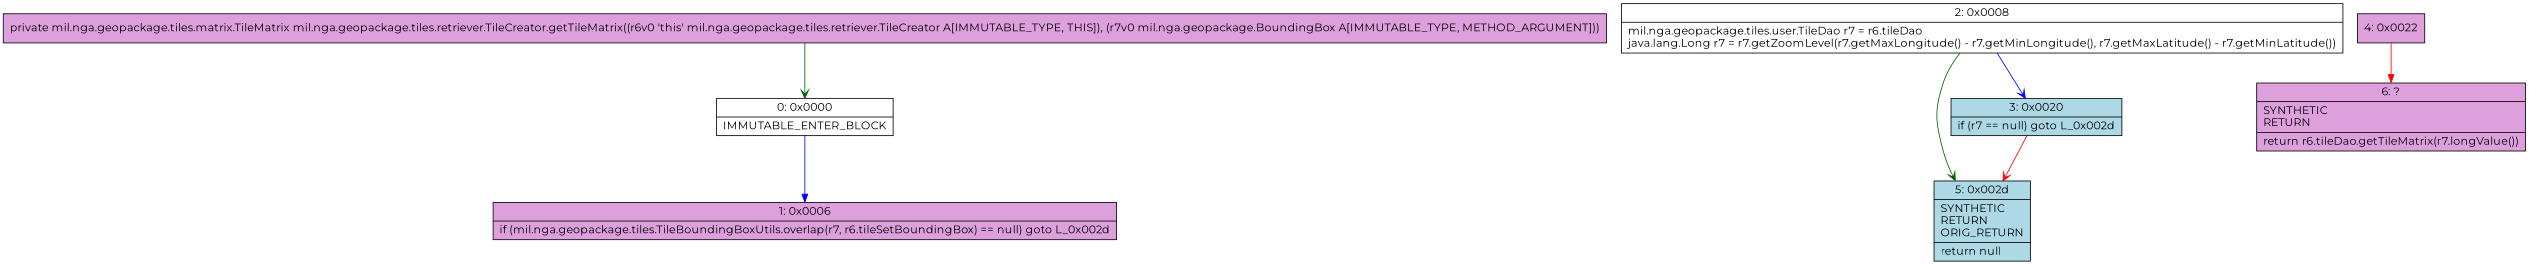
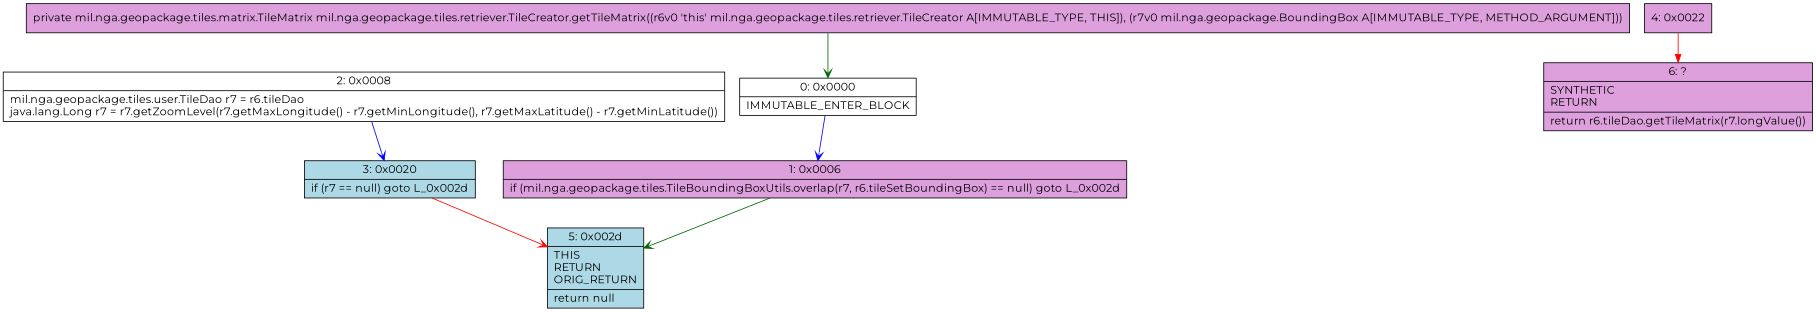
edge "2: 0x0008" -> "5: 0x002d": now "1: 0x0006" -> "5: 0x002d"
edge "0: 0x0000" -> "1: 0x0006": arrowhead normal -> vee
node "5: 0x002d": text "SYNTHETIC" -> "THIS"
